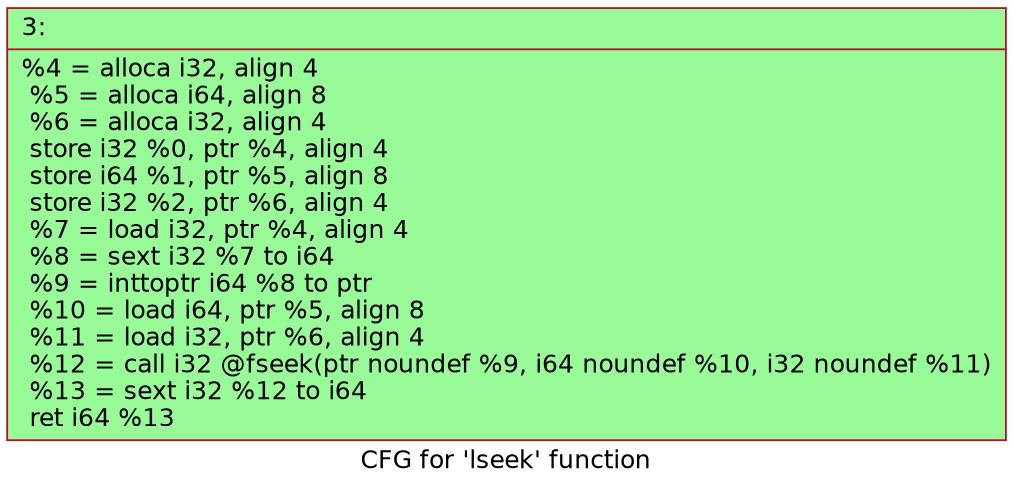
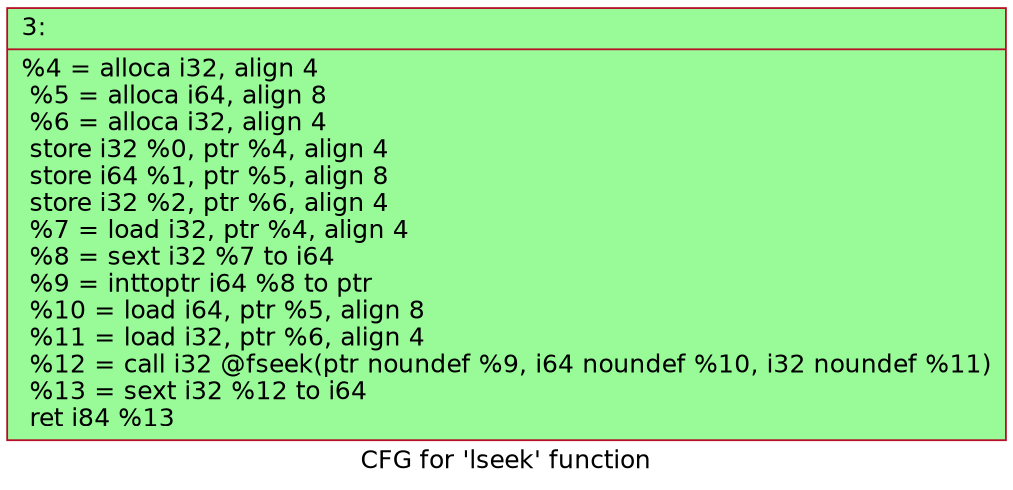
node "3:": text "ret i64 %13" -> "ret i84 %13"
